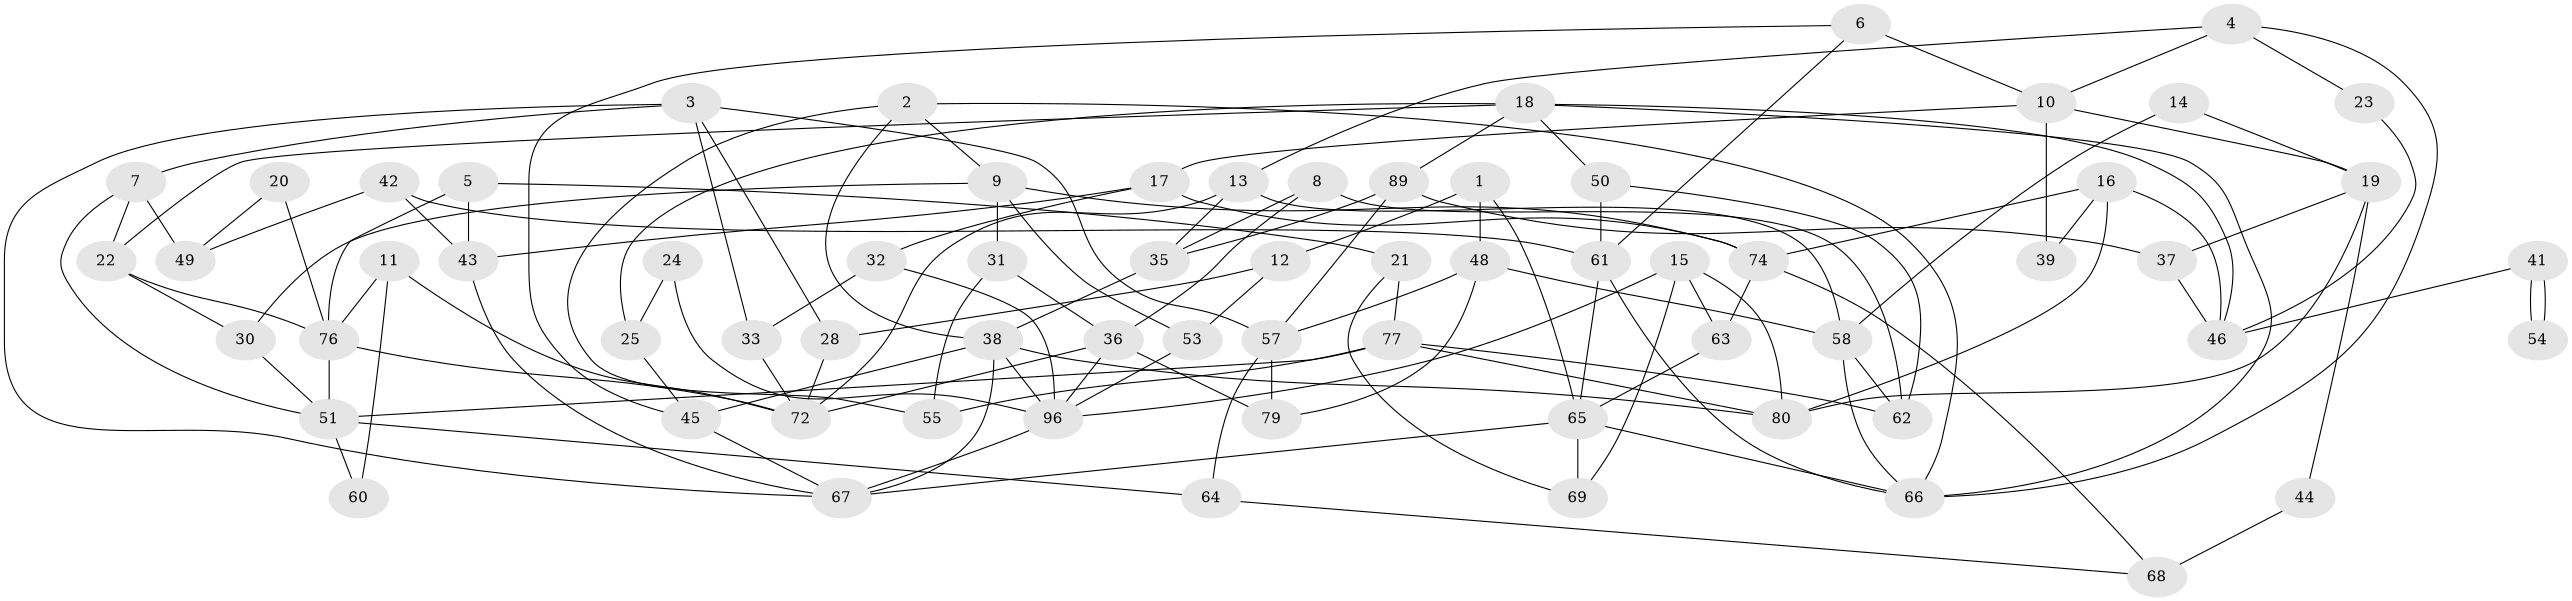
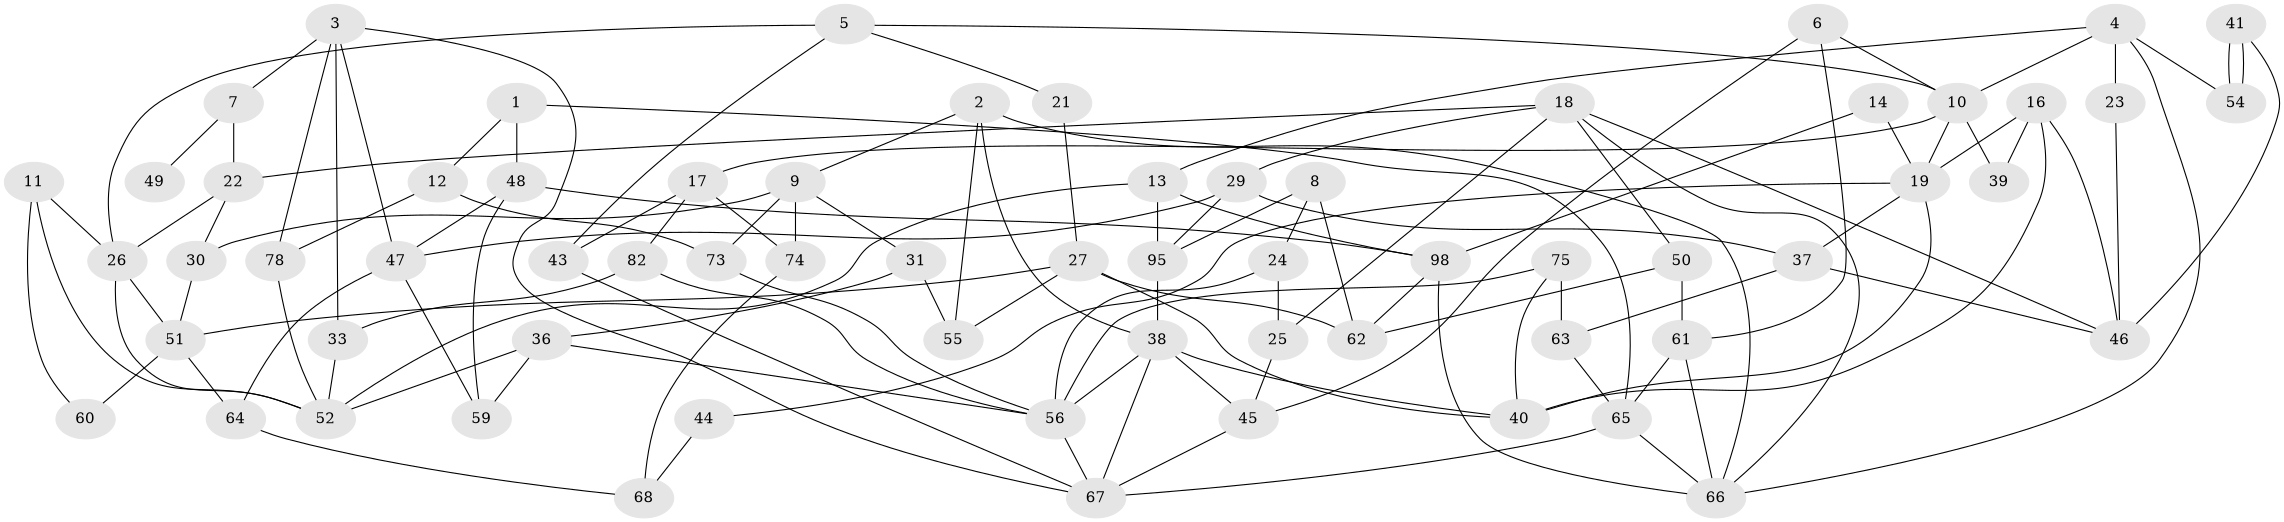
edge "5" -- "10": added
edge "4" -- "54": added
node "20": removed
node "42": removed
node "89": label "89" -> "29"
edge "16" -- "74": now "16" -- "19"
node "32": label "32" -> "82"
node "35": label "35" -> "95"
node "15": label "15" -> "75"
edge "8" -- "36": now "8" -- "24"
edge "74" -- "63": now "37" -- "63"
node "76": label "76" -> "26"
node "28": label "28" -> "78"
node "53": label "53" -> "73"
node "57": label "57" -> "47"
node "77": label "77" -> "27"
node "58": label "58" -> "98"
edge "7" -- "51": removed
node "72": label "72" -> "52"
node "96": label "96" -> "56"
node "79": label "79" -> "59"
node "80": label "80" -> "40"
node "69": removed
